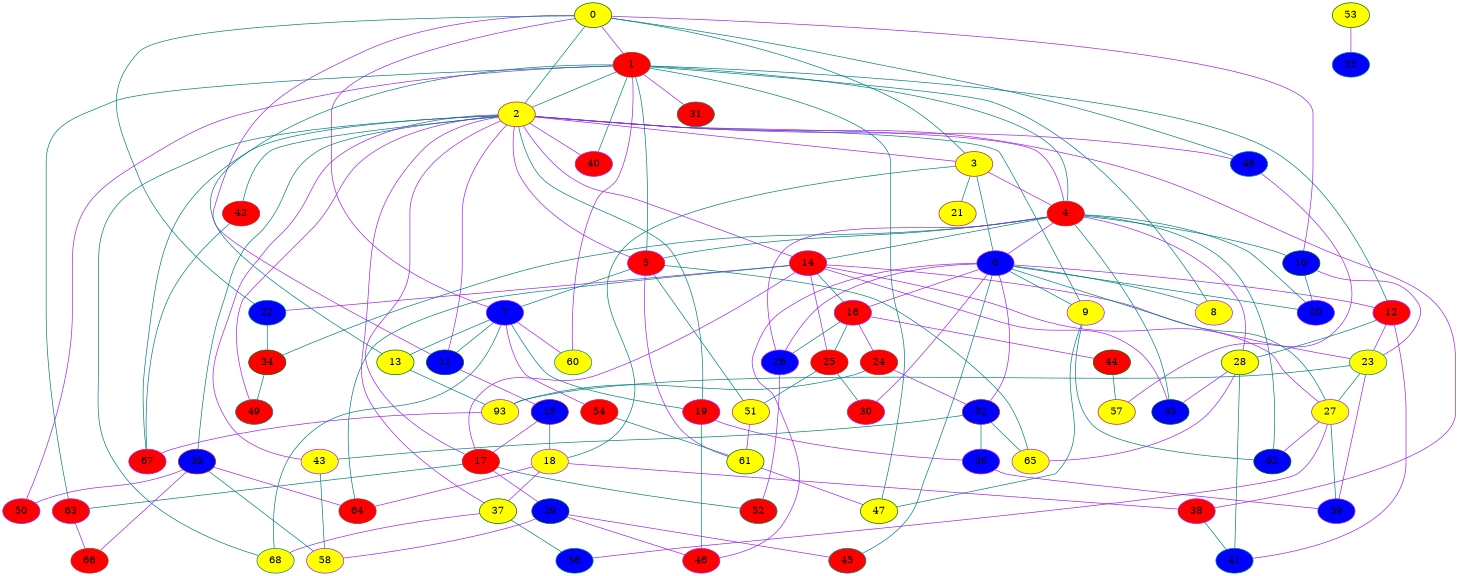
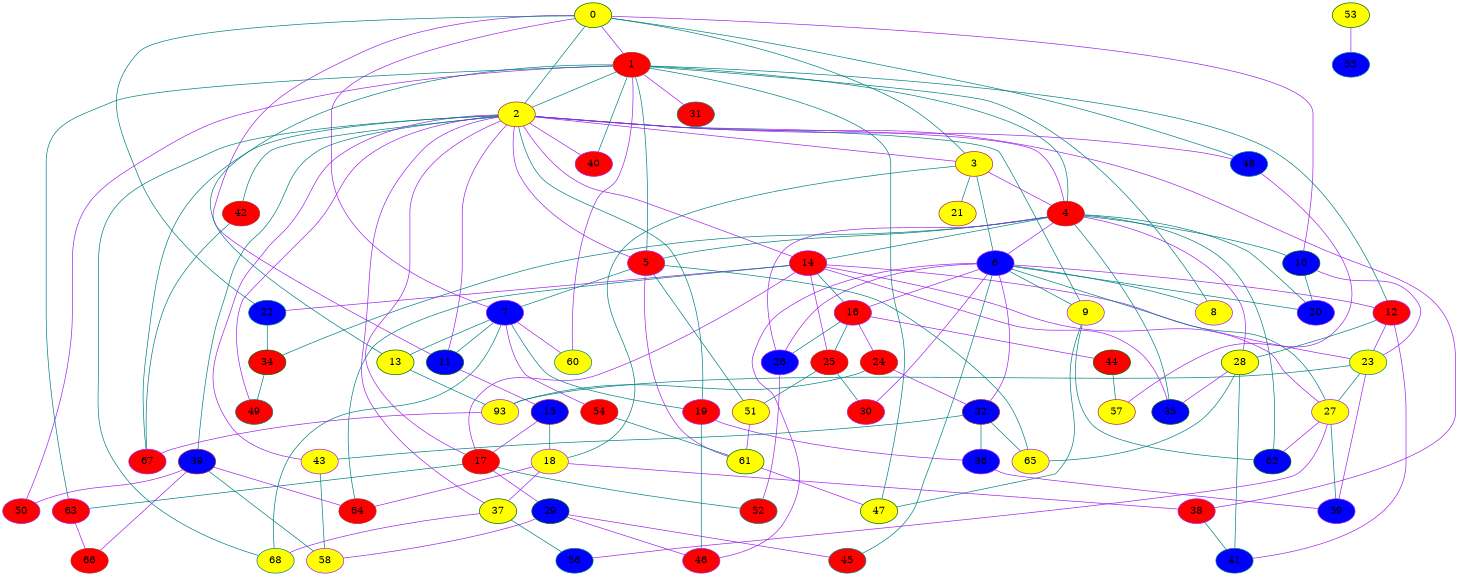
edge "28" -- "65": color purple -> teal
